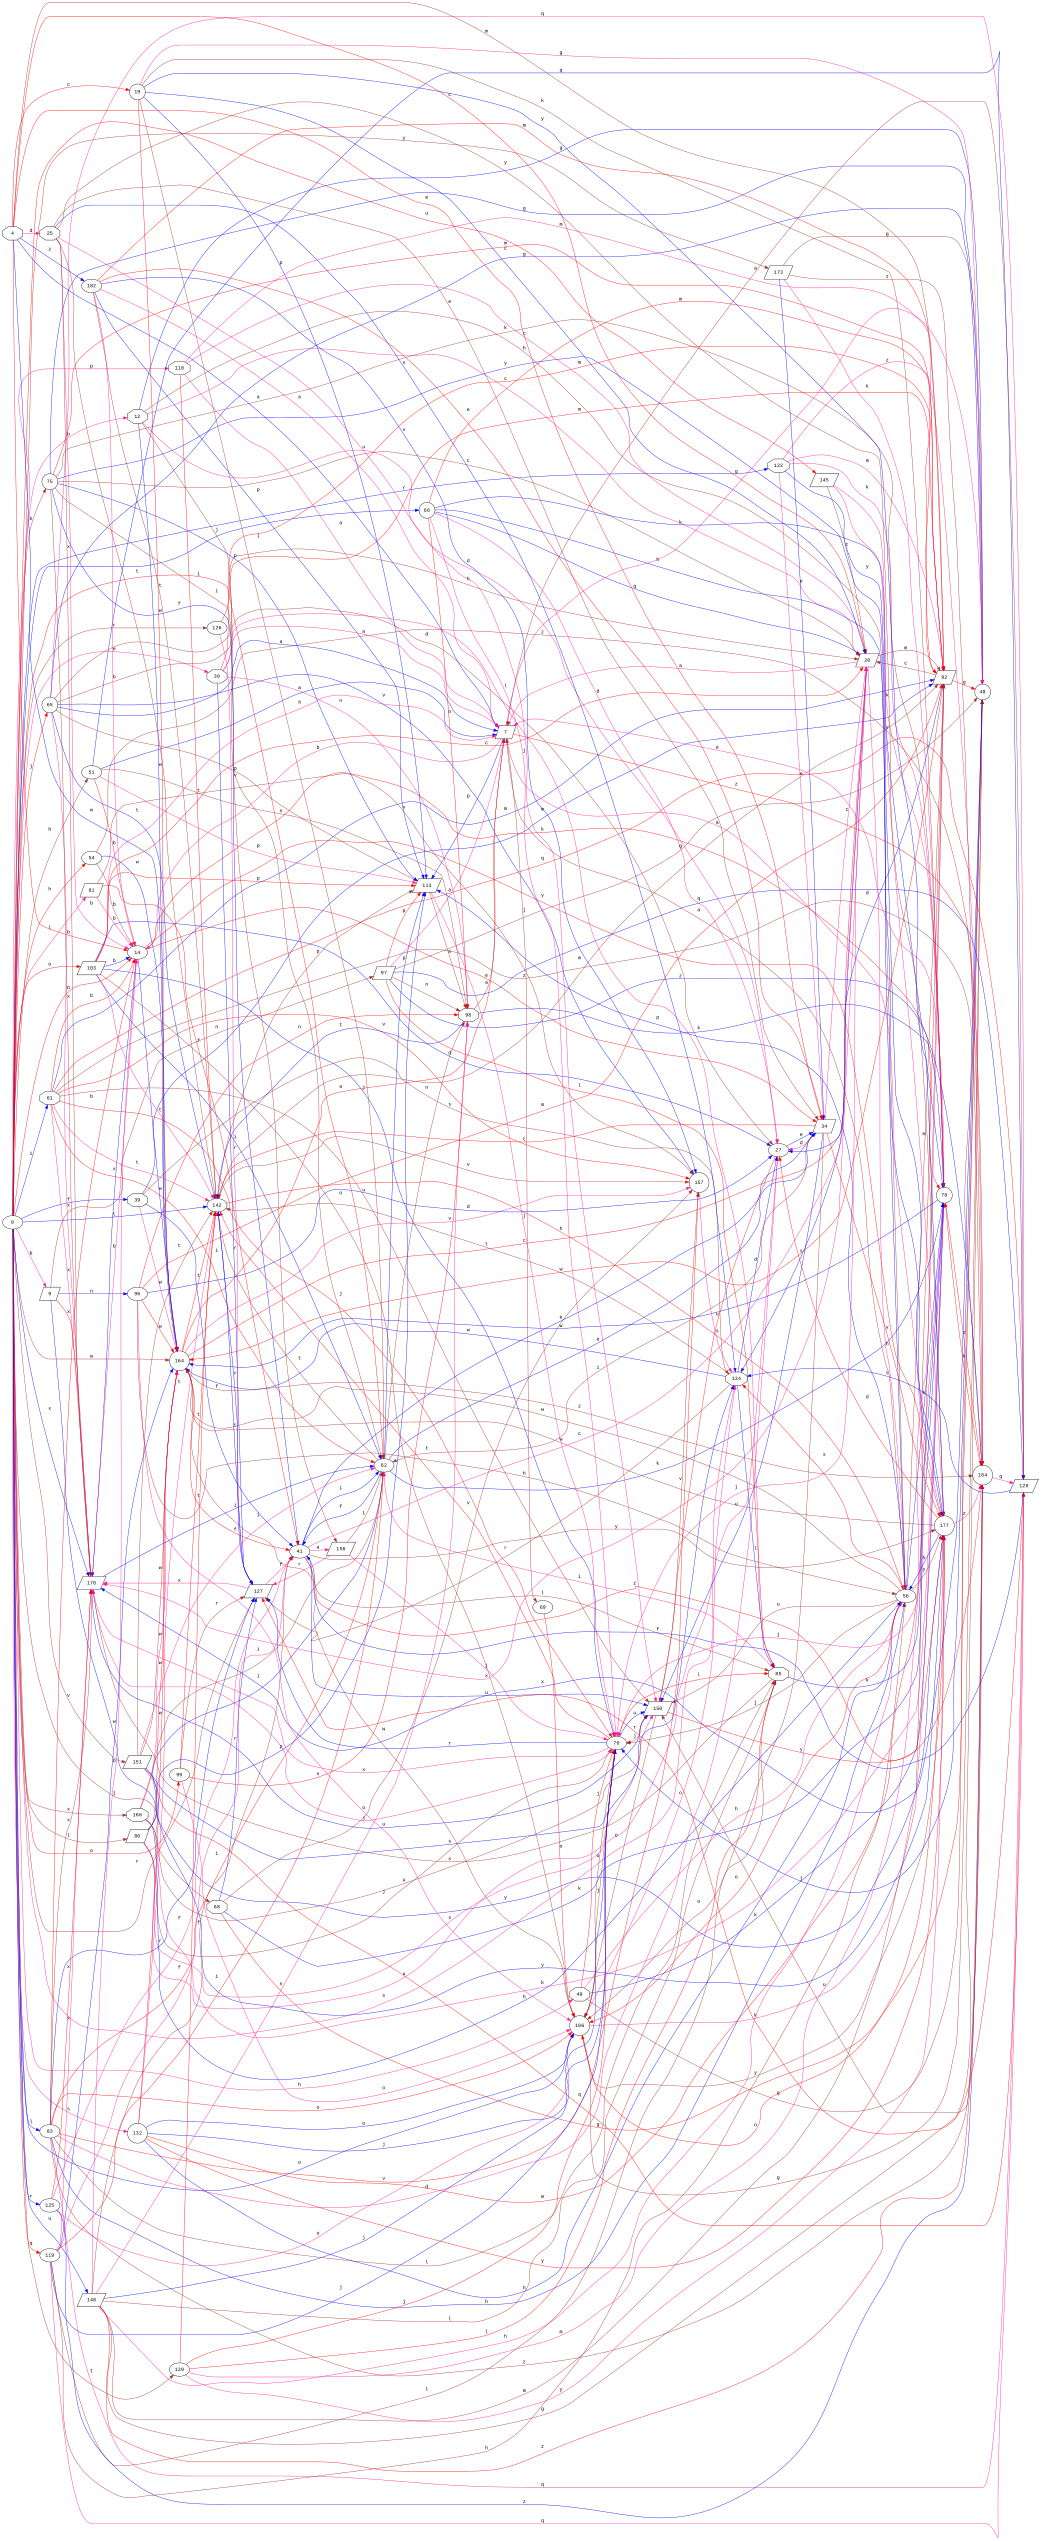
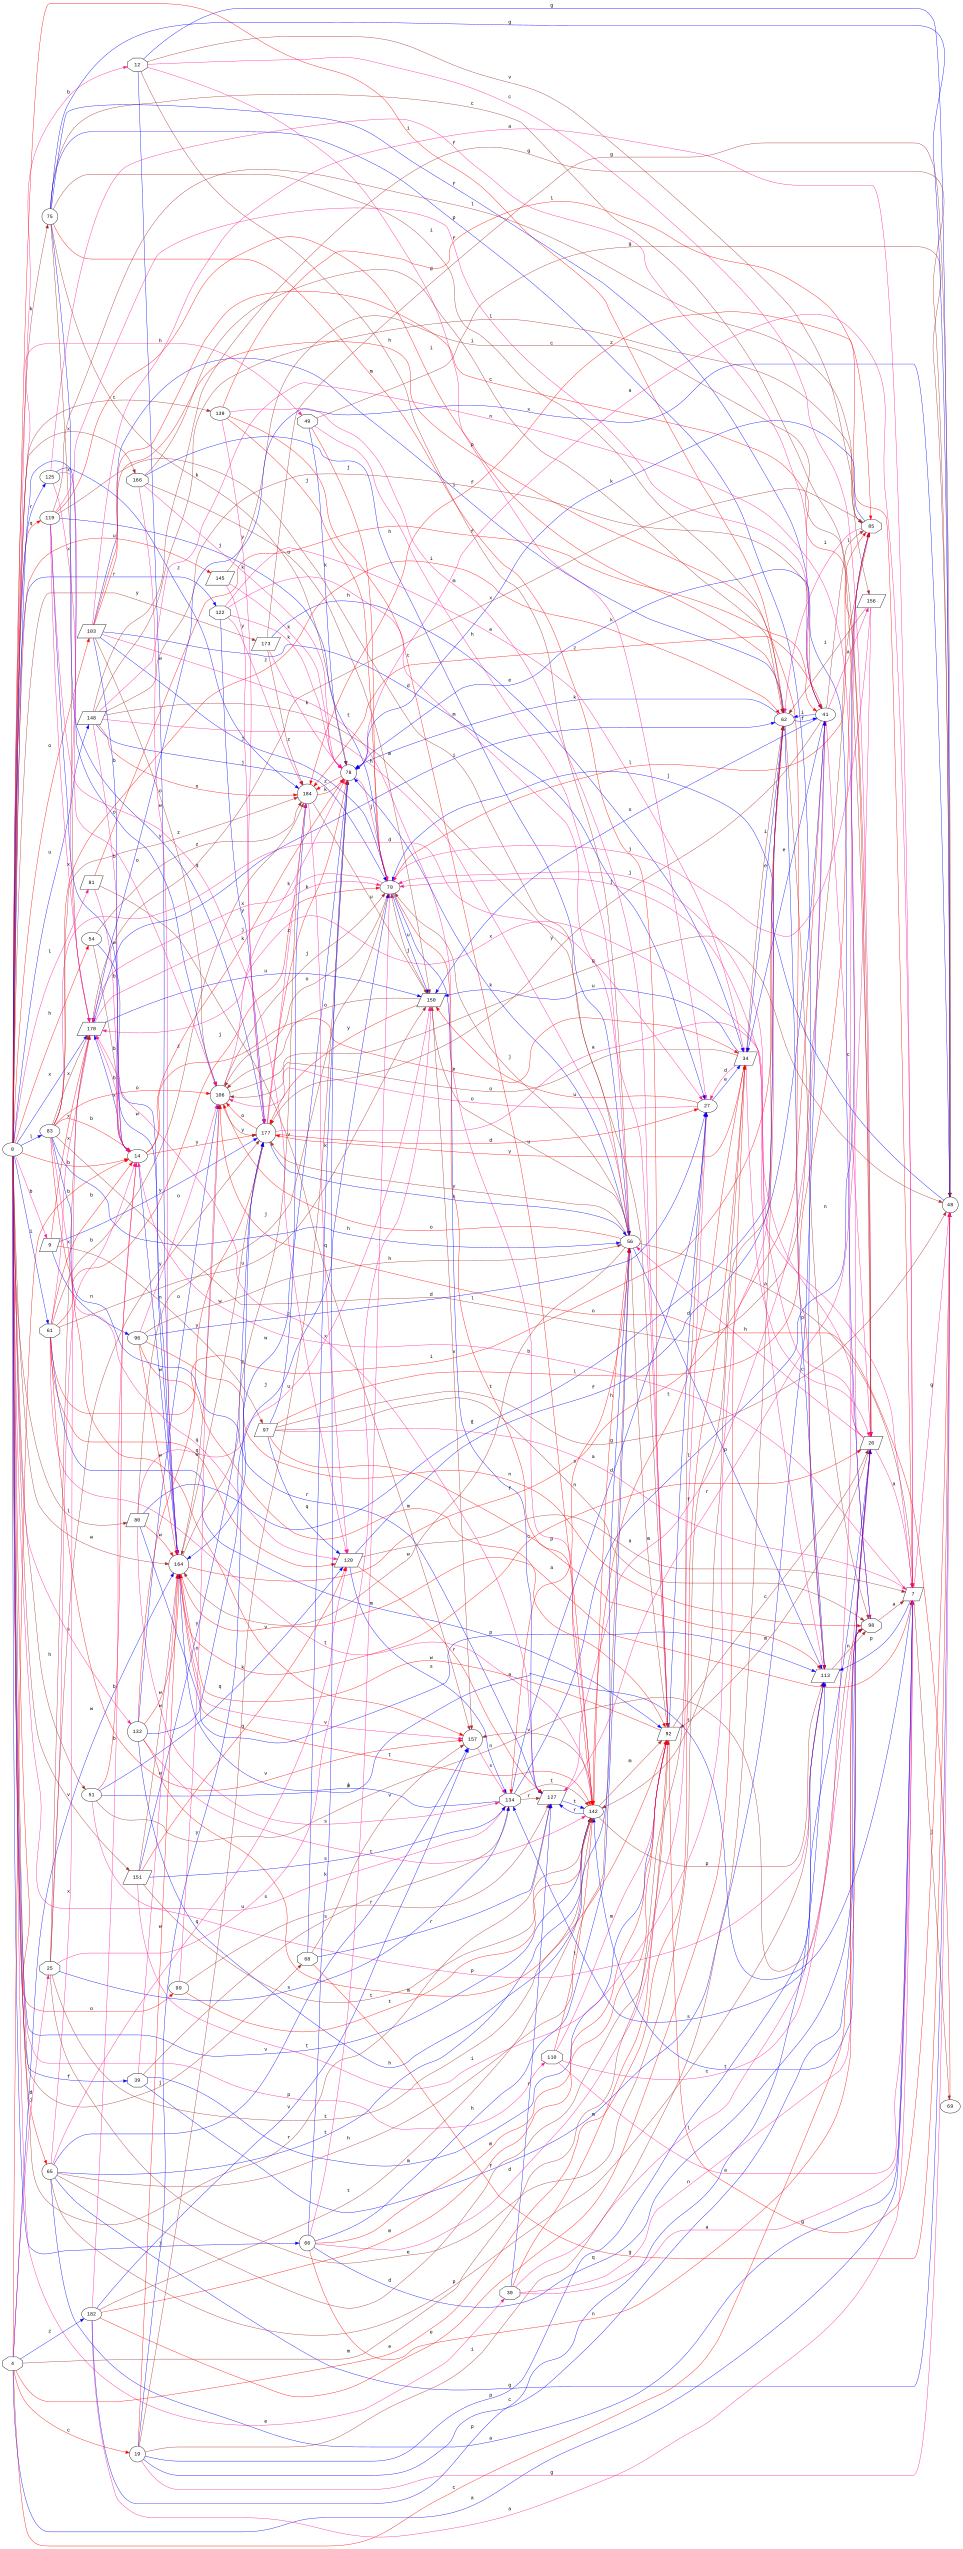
edge "65" -> "20": now "65" -> "56"
node "126": removed
edge "177" -> "78": added, label "k"
edge "99" -> "98": removed, label "n"
edge "106" -> "164": reversed
edge "125" -> "170": color red -> deeppink
edge "148" -> "184": label "z" -> "n"
